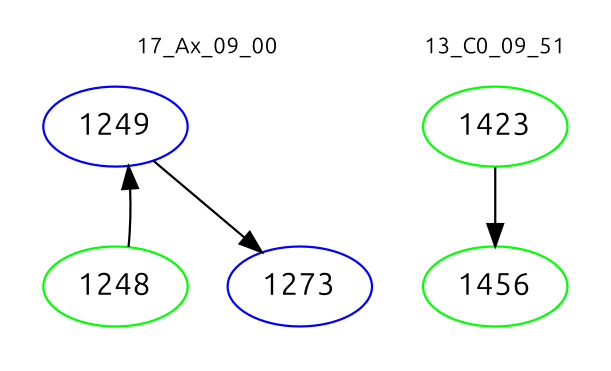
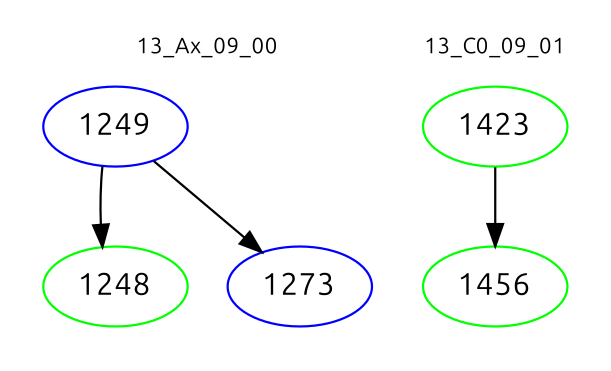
cluster "17_Ax_09_00": label "17_Ax_09_00" -> "13_Ax_09_00"
cluster "13_C0_09_51": label "13_C0_09_51" -> "13_C0_09_01"
edge "1248" -> "1249": reversed
